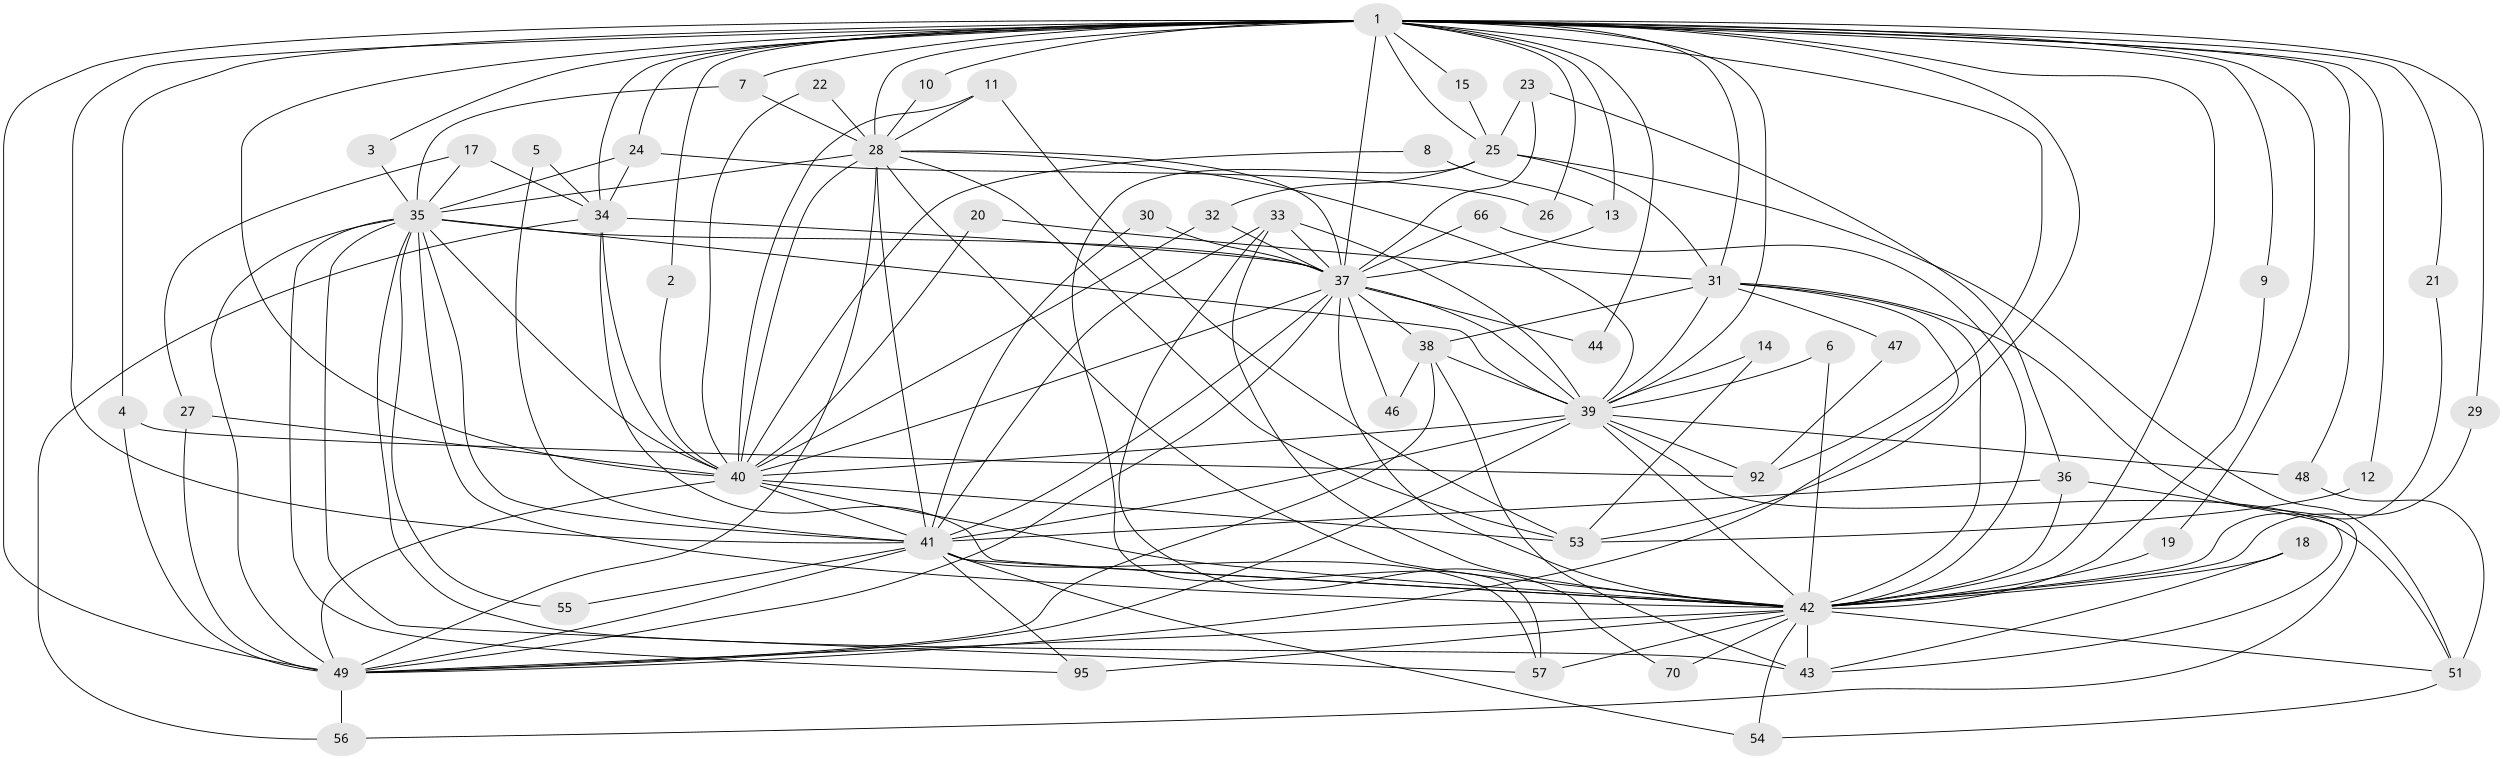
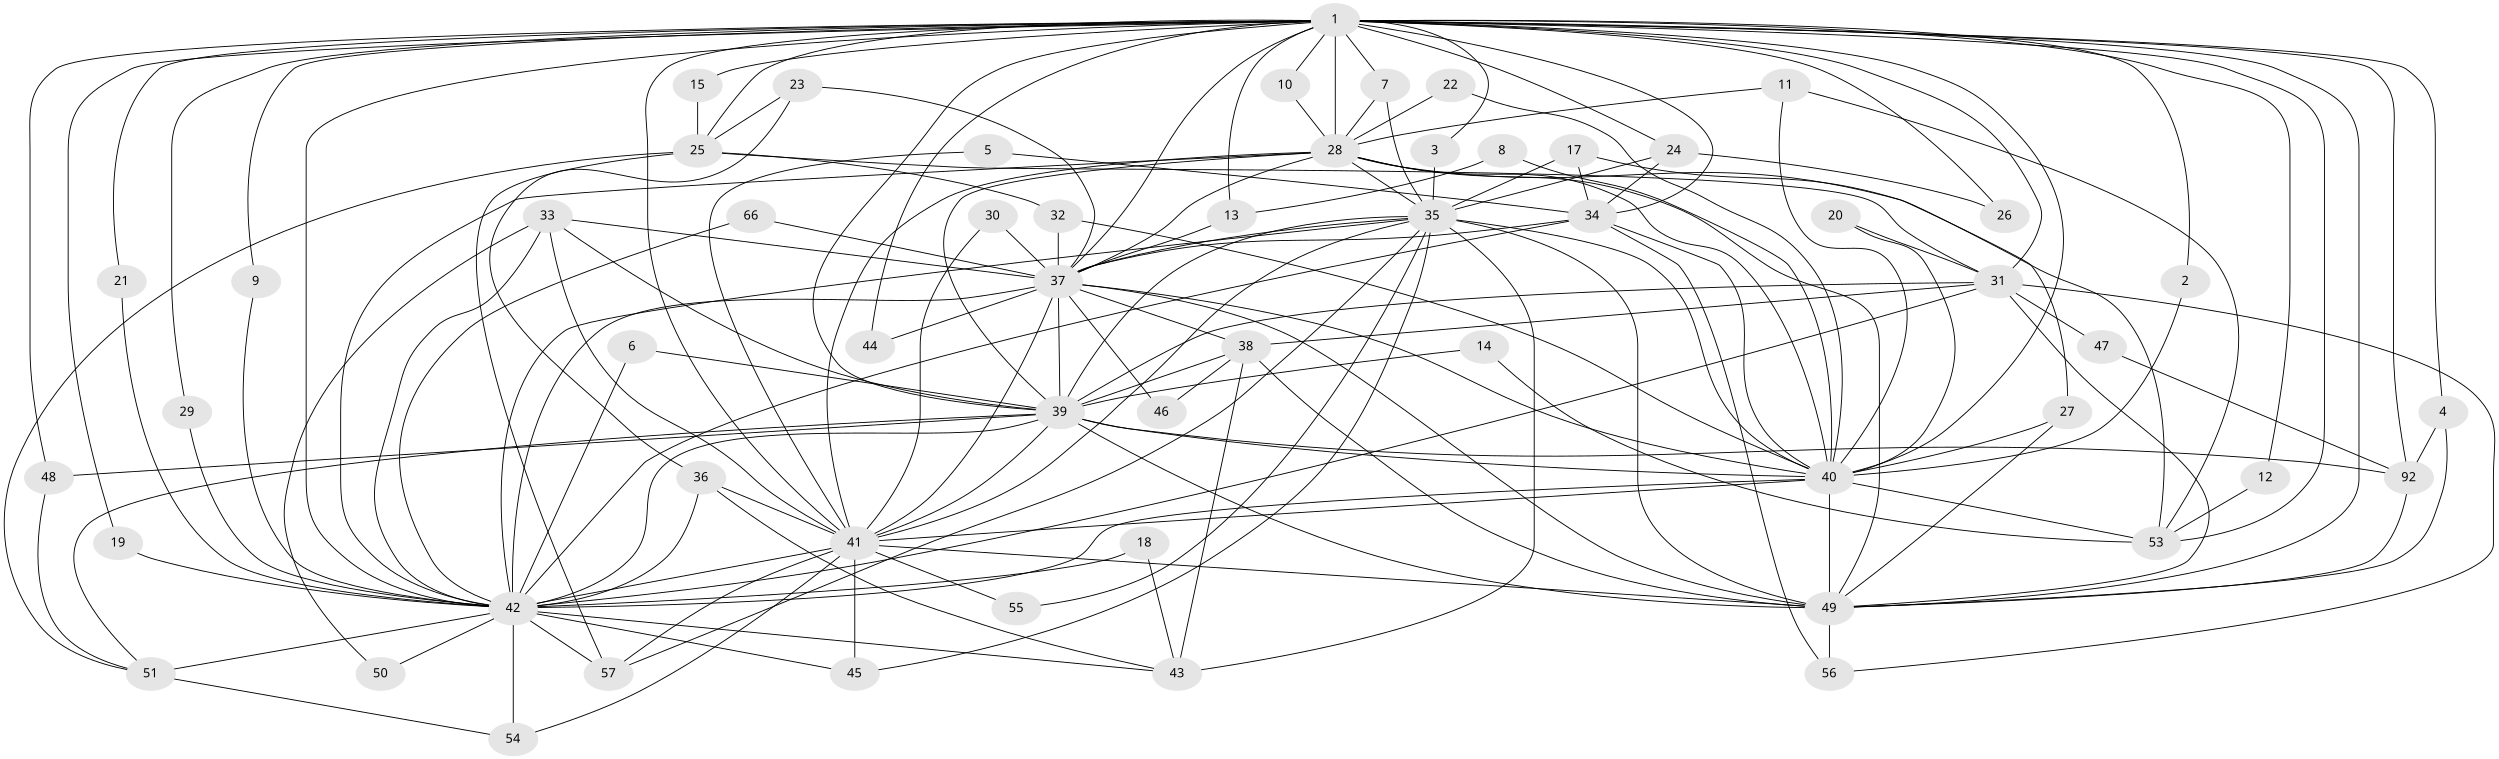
edge "42" -- "49": now "92" -- "49"
node "95": label "95" -> "45"
node "70": label "70" -> "50"
